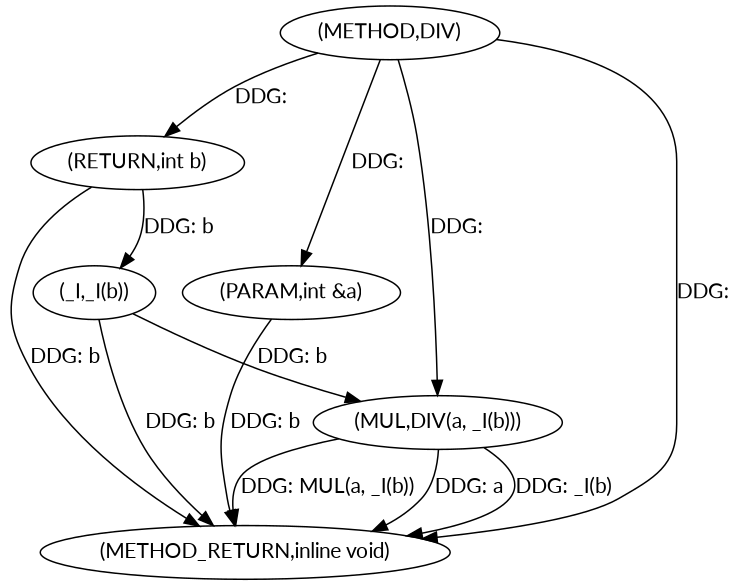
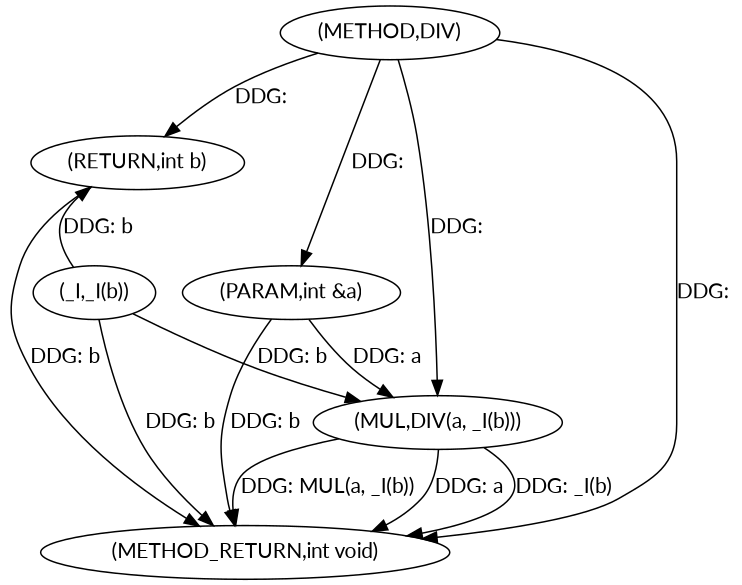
edge "(RETURN,int b)" -> "(_I,_I(b))": reversed
edge "(PARAM,int &a)" -> "(MUL,DIV(a, _I(b)))": added, label "DDG: a"
node "(METHOD_RETURN,inline void)": label "(METHOD_RETURN,inline void)" -> "(METHOD_RETURN,int void)"
